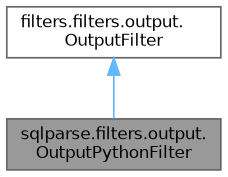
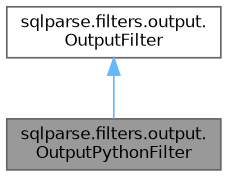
node "filters.filters.output. OutputFilter": label "filters.filters.output. OutputFilter" -> "sqlparse.filters.output. OutputFilter"
